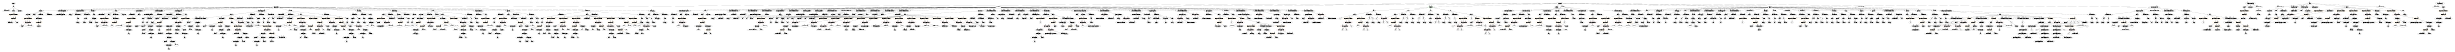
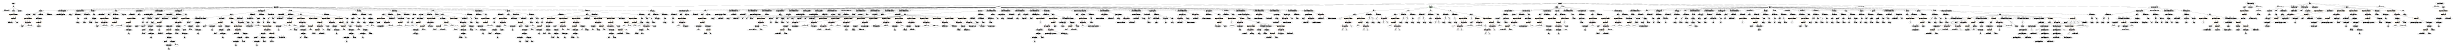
node "bug_abi_send6": label "bug_abi_send6" -> "bug_unchk_send6"
node "uint8": removed
